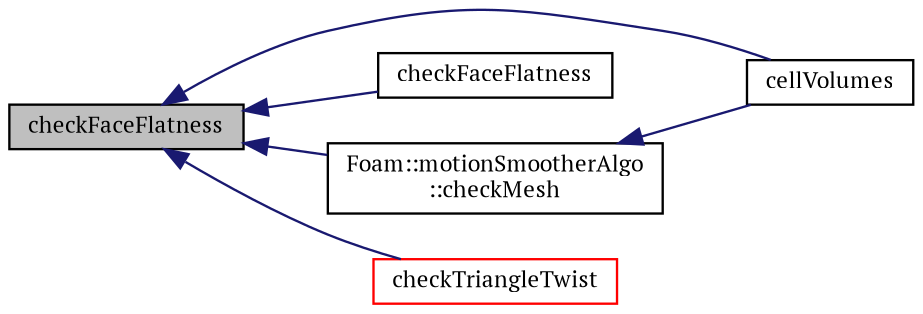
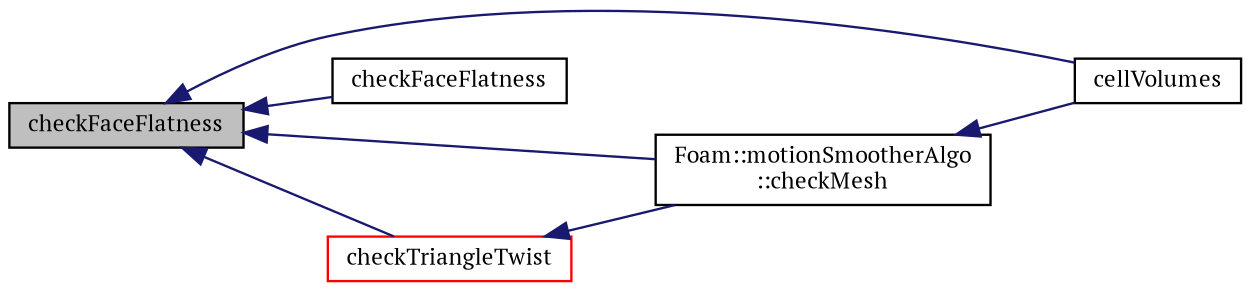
edge "Foam::motionSmootherAlgo ::checkMesh" -> "checkTriangleTwist": added
